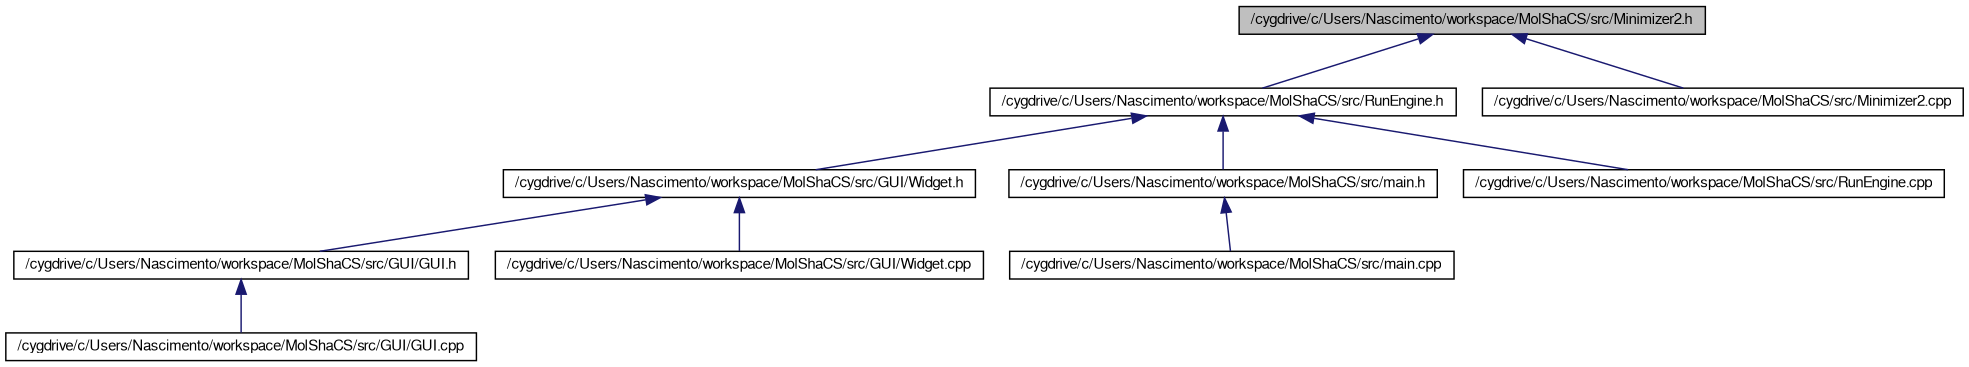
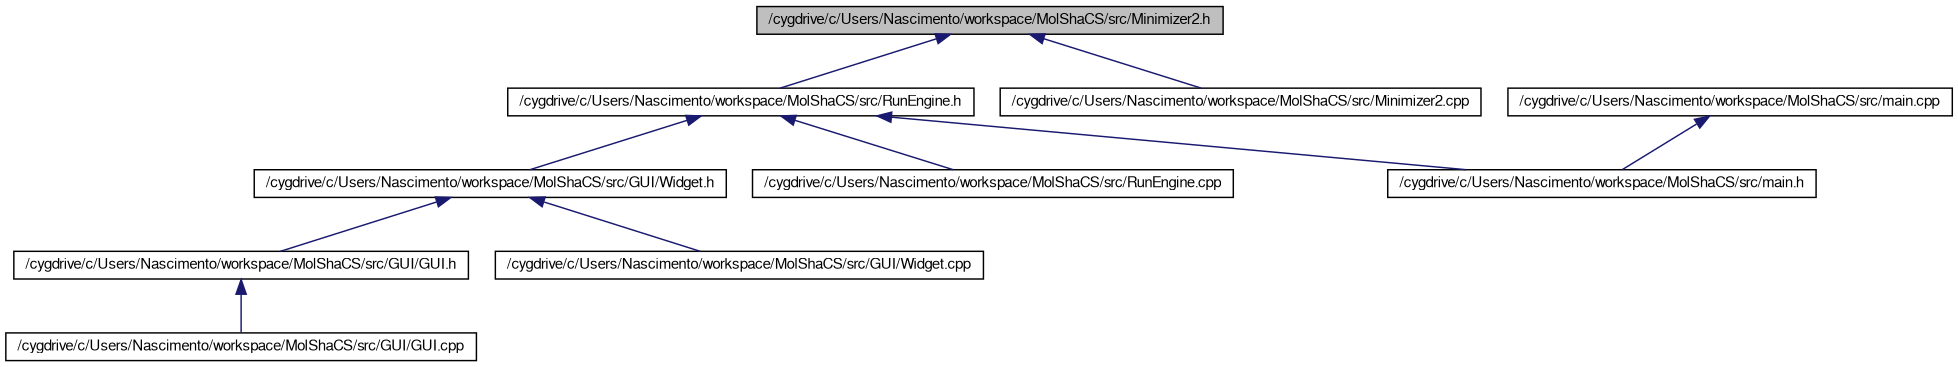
edge "/cygdrive/c/Users/Nascimento/workspace/MolShaCS/src/main.cpp" -> "/cygdrive/c/Users/Nascimento/workspace/MolShaCS/src/main.h": reversed
